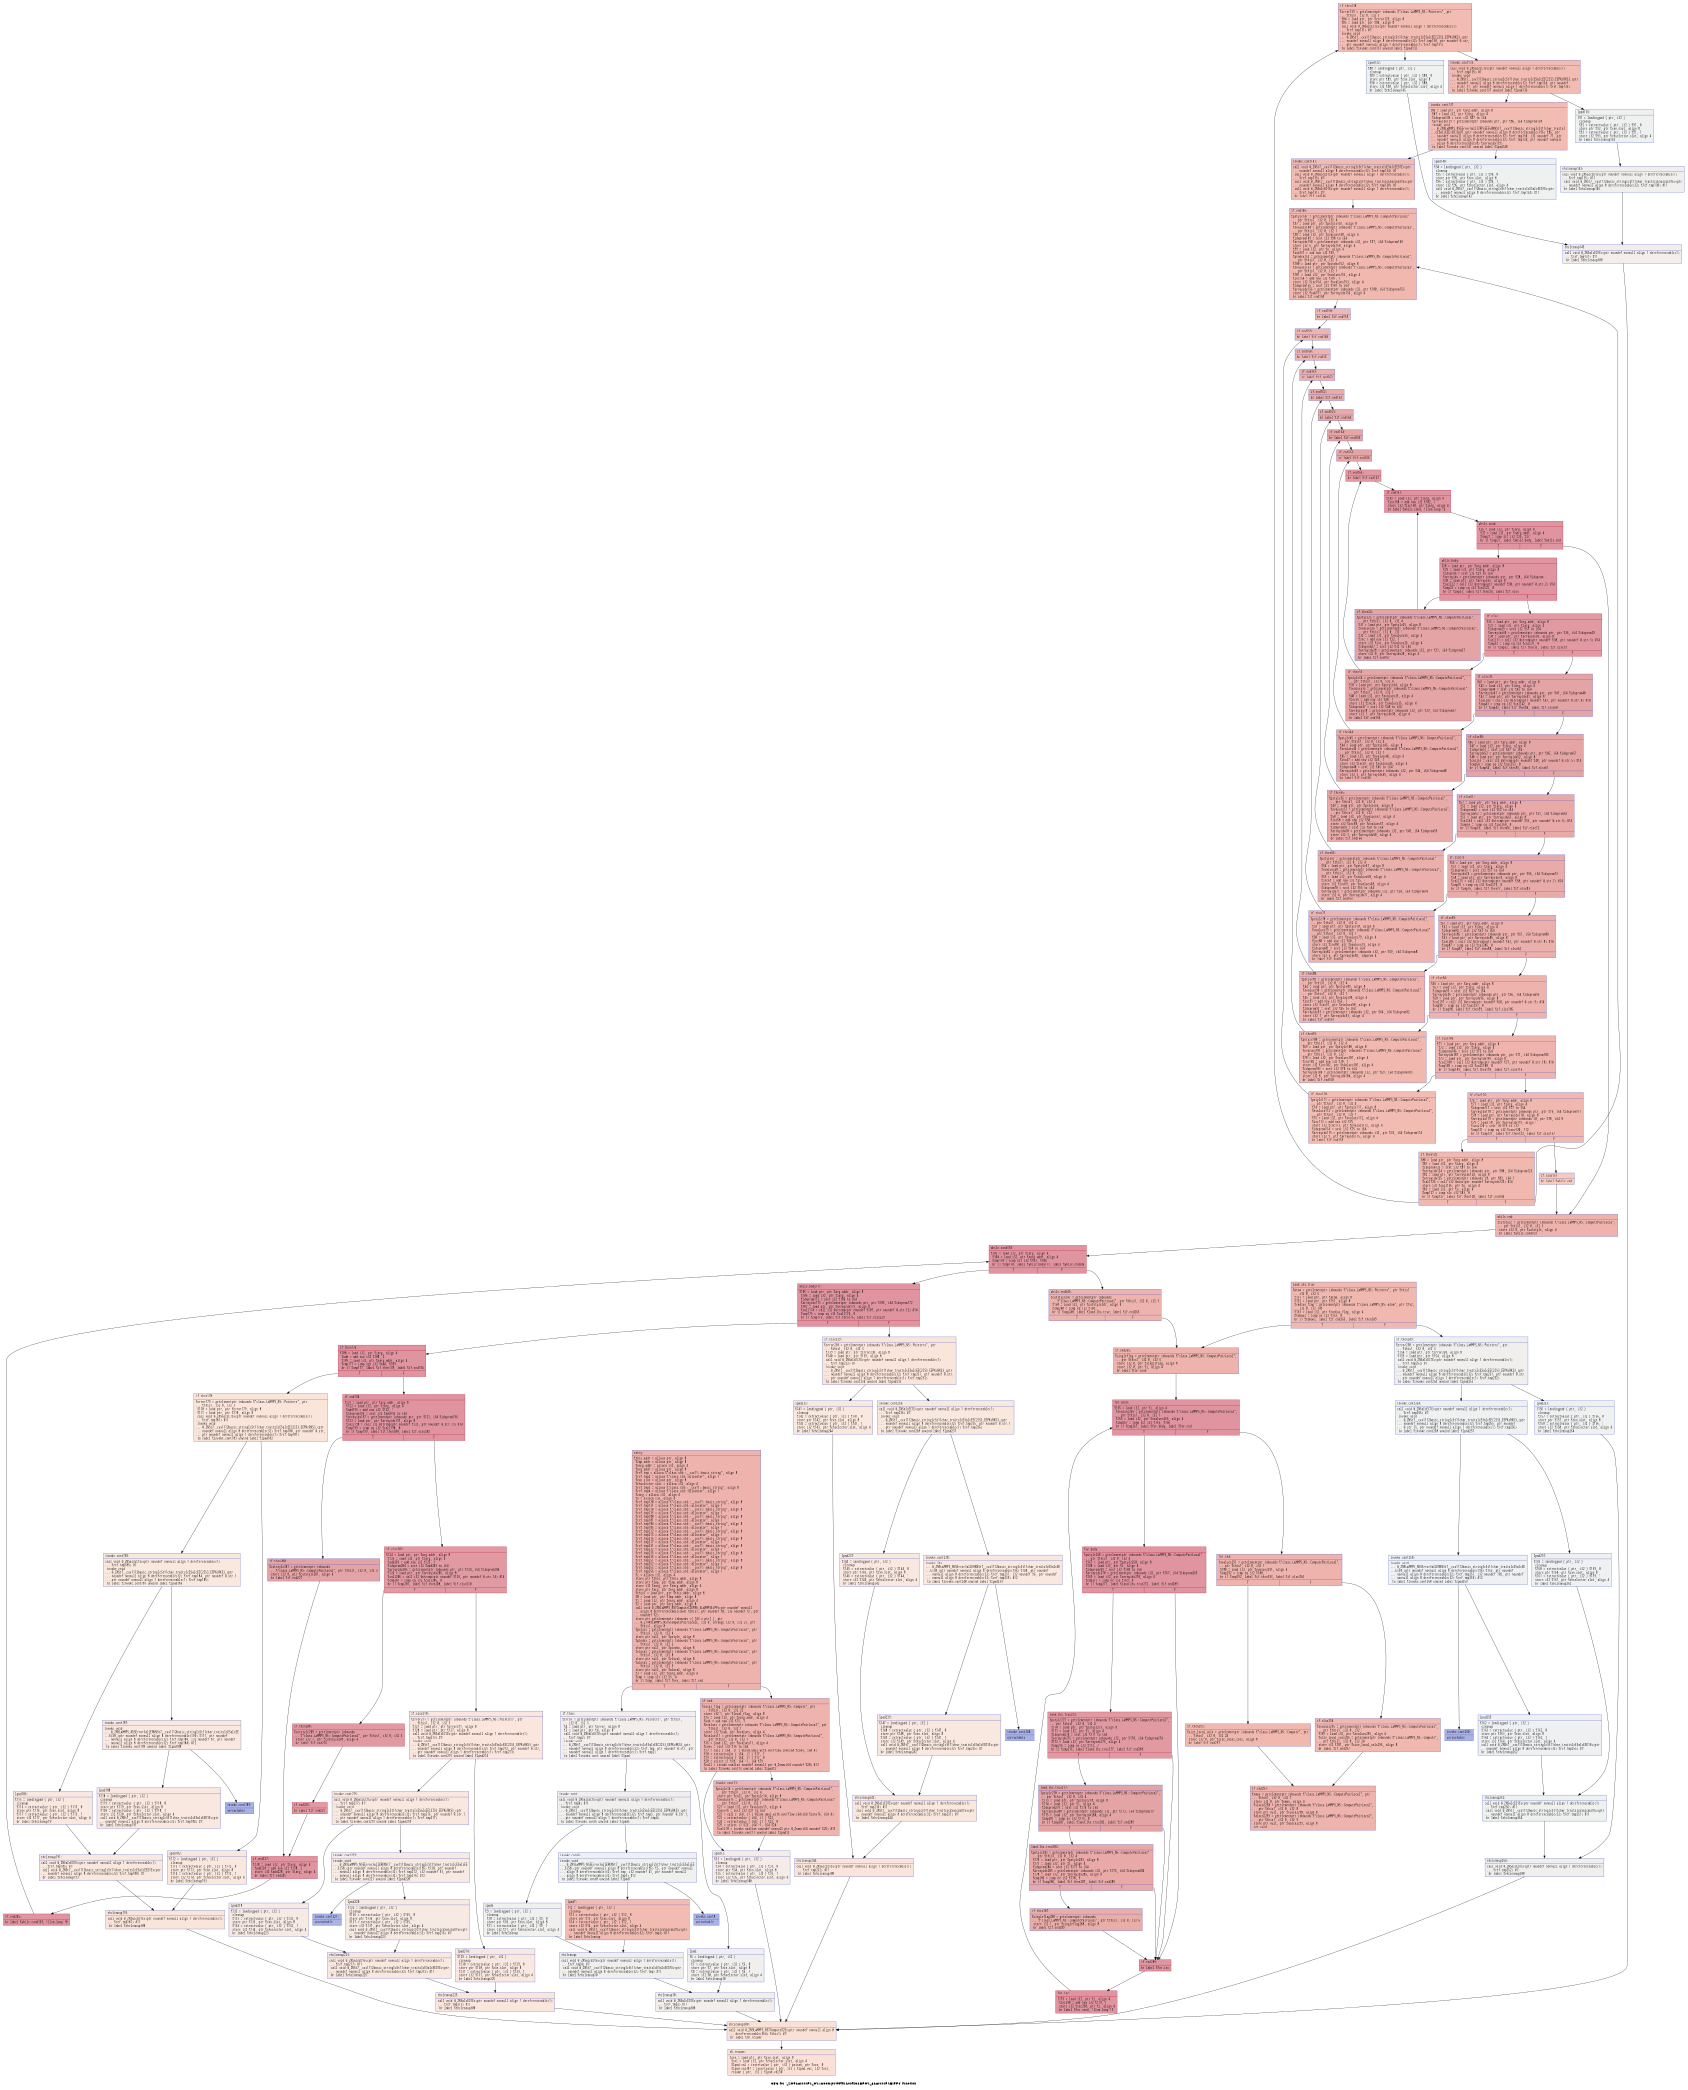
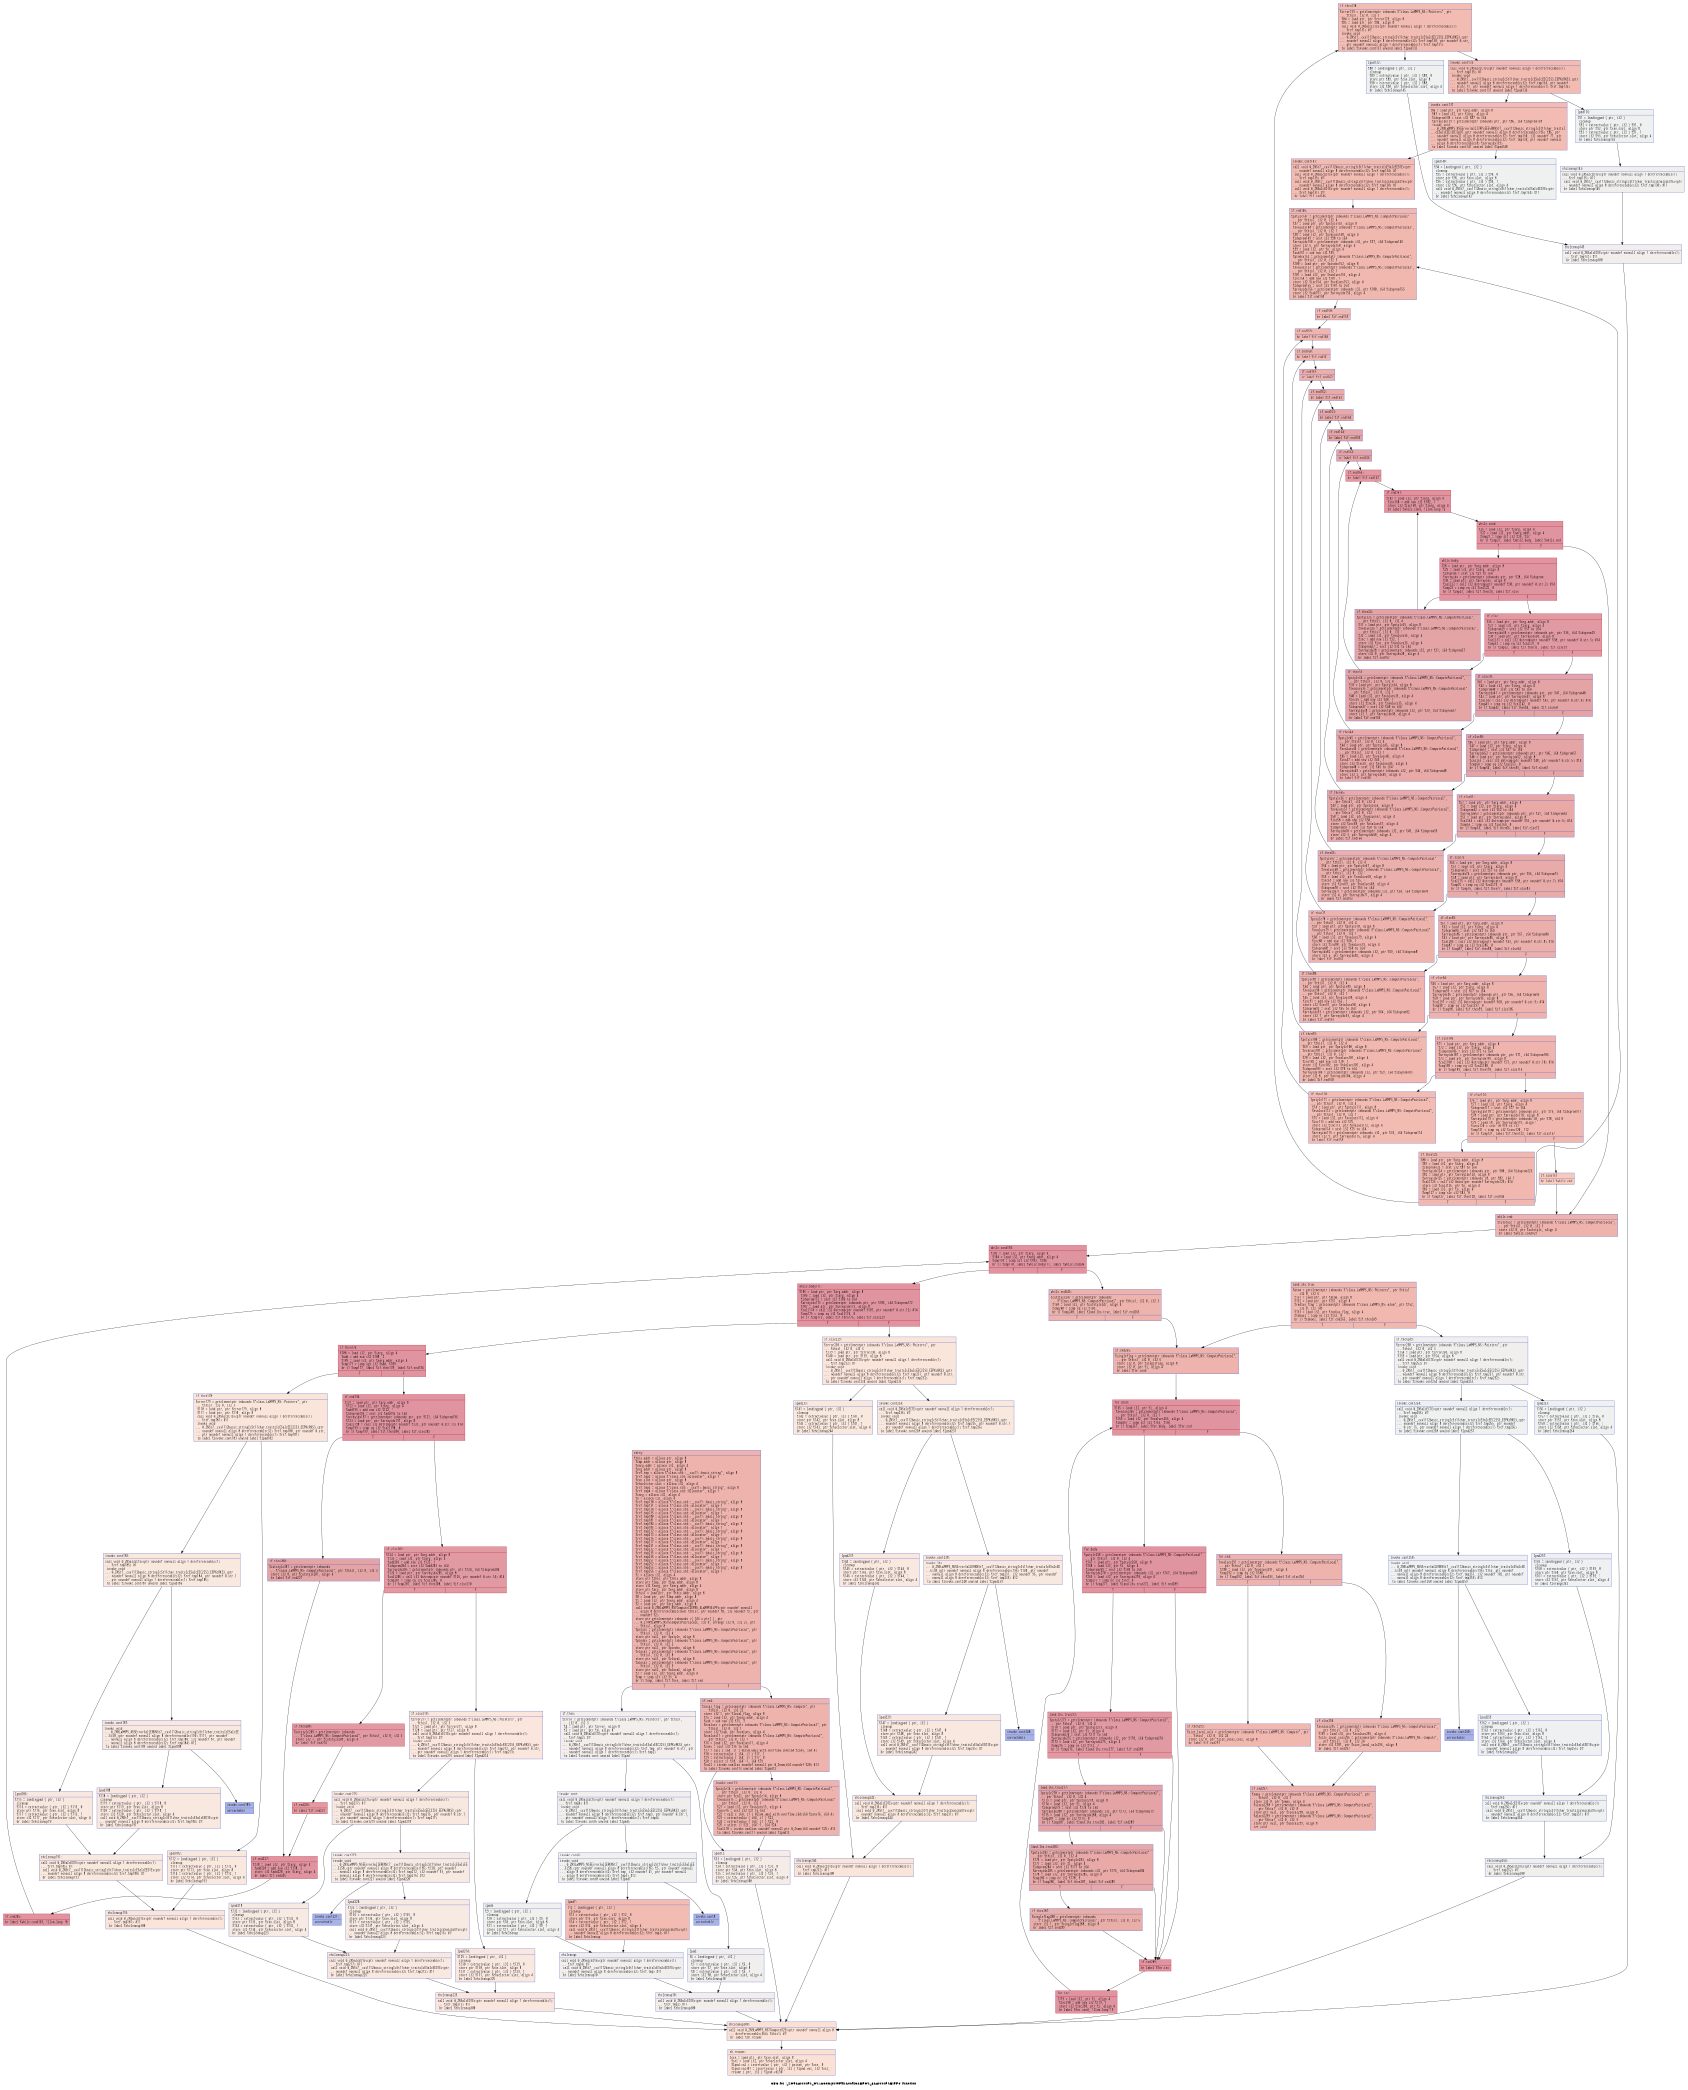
node "if.then77:": text "store i32 5, ptr %arrayidx82, idxprom 4" -> "store i32 5, ptr %arrayidx82, align 4"
node "lpad257:": text "br label %ehcleanup262" -> "br label %inrange262"
